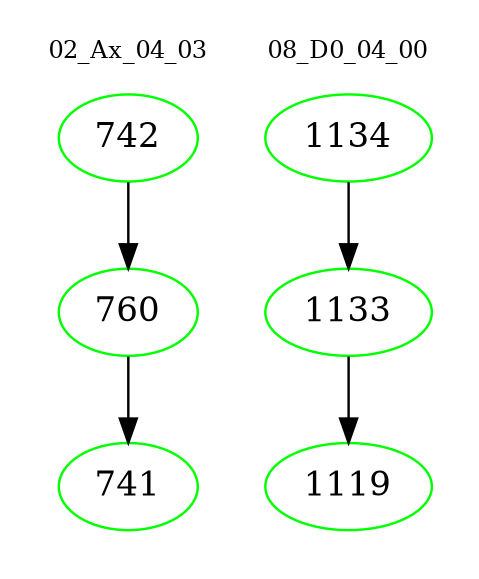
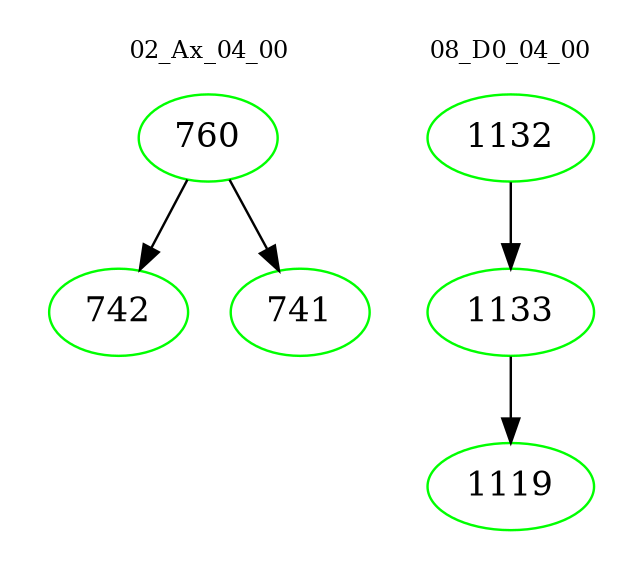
cluster "02_Ax_04_03": label "02_Ax_04_03" -> "02_Ax_04_00"
node "1134": label "1134" -> "1132"
edge "742" -> "760": reversed
